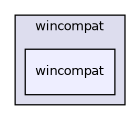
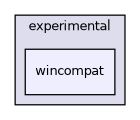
cluster "wincompat": label "wincompat" -> "experimental"
